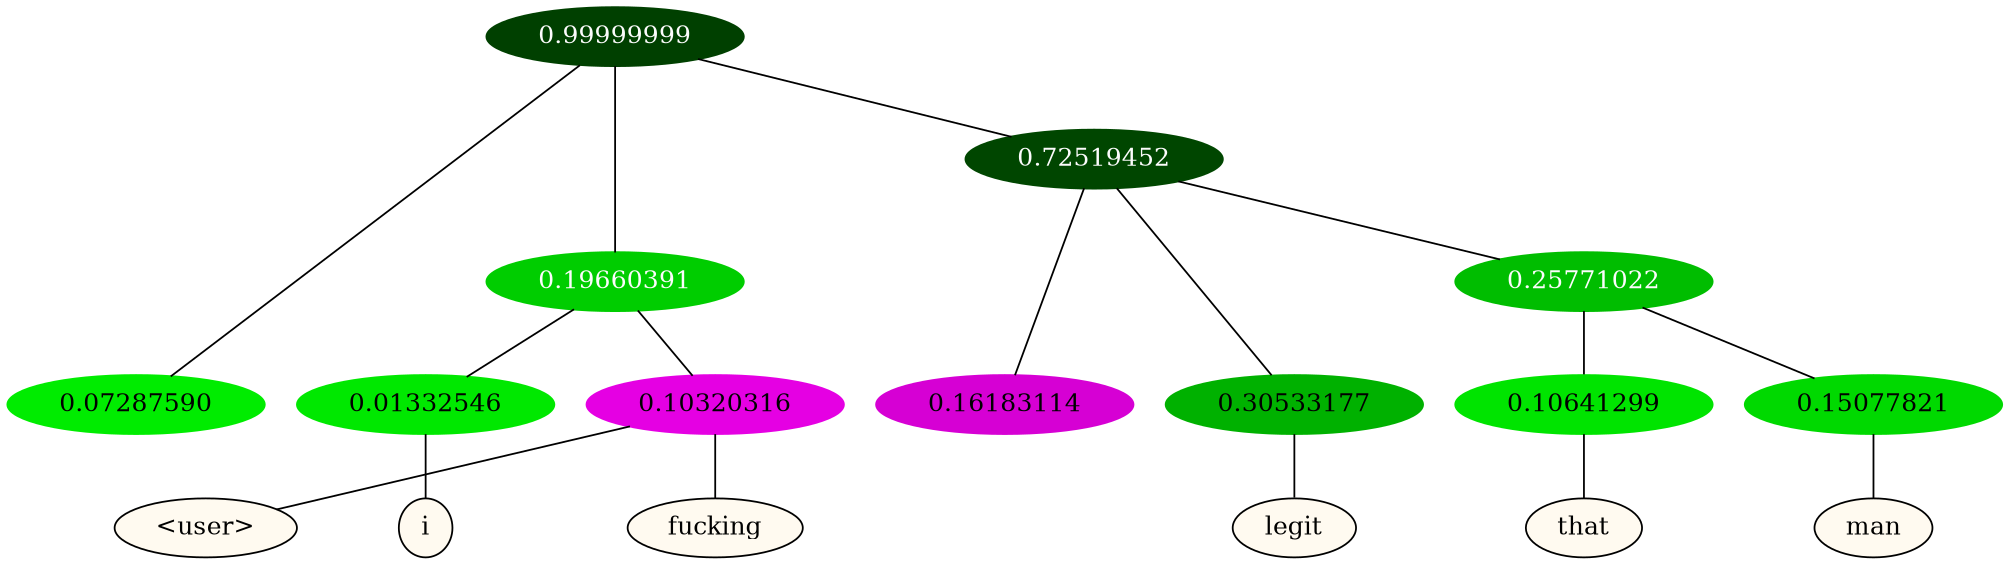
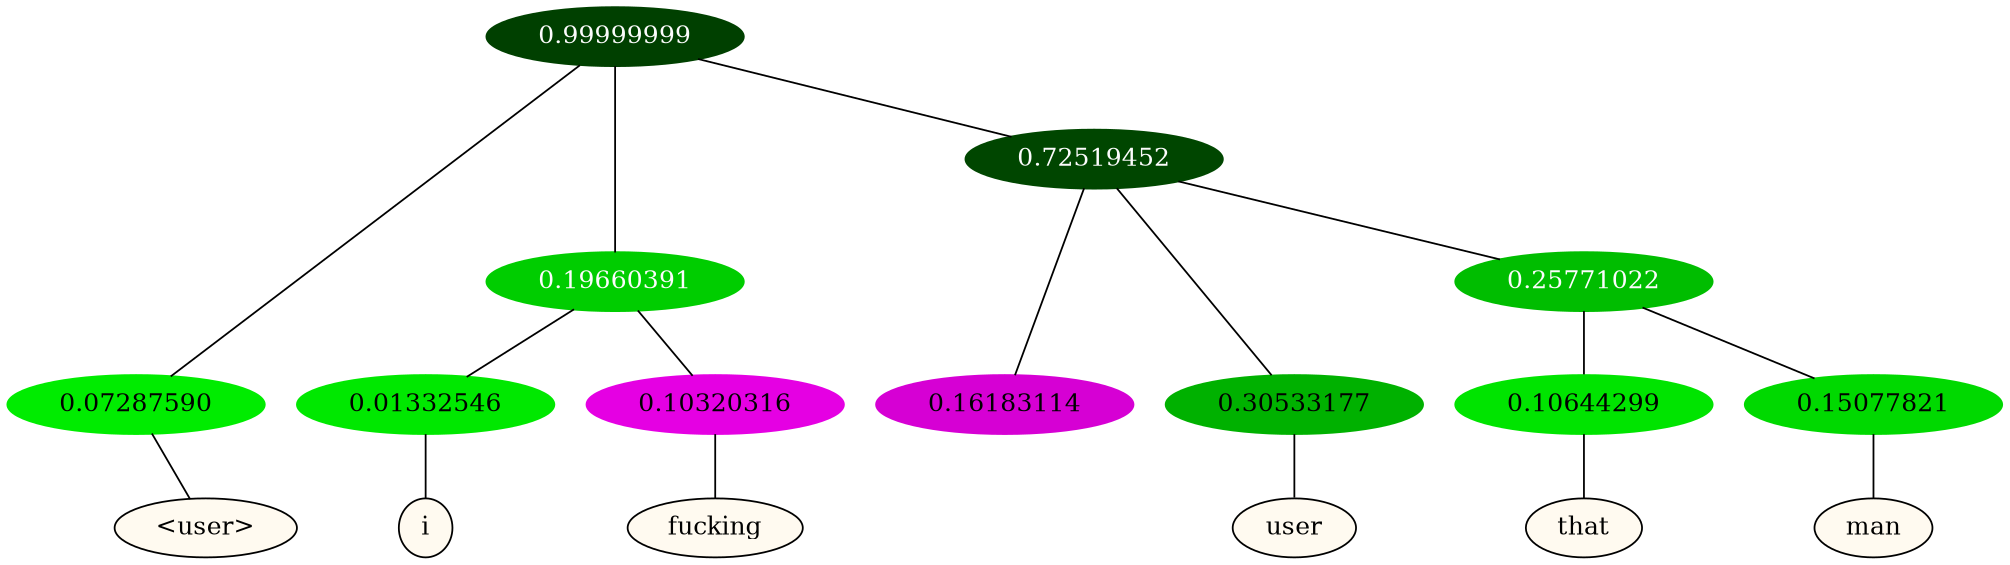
node "0.10641299": label "0.10641299" -> "0.10644299"
edge "0.10320316" -- "<user>": now "0.07287590" -- "<user>"
node "legit": label "legit" -> "user"
